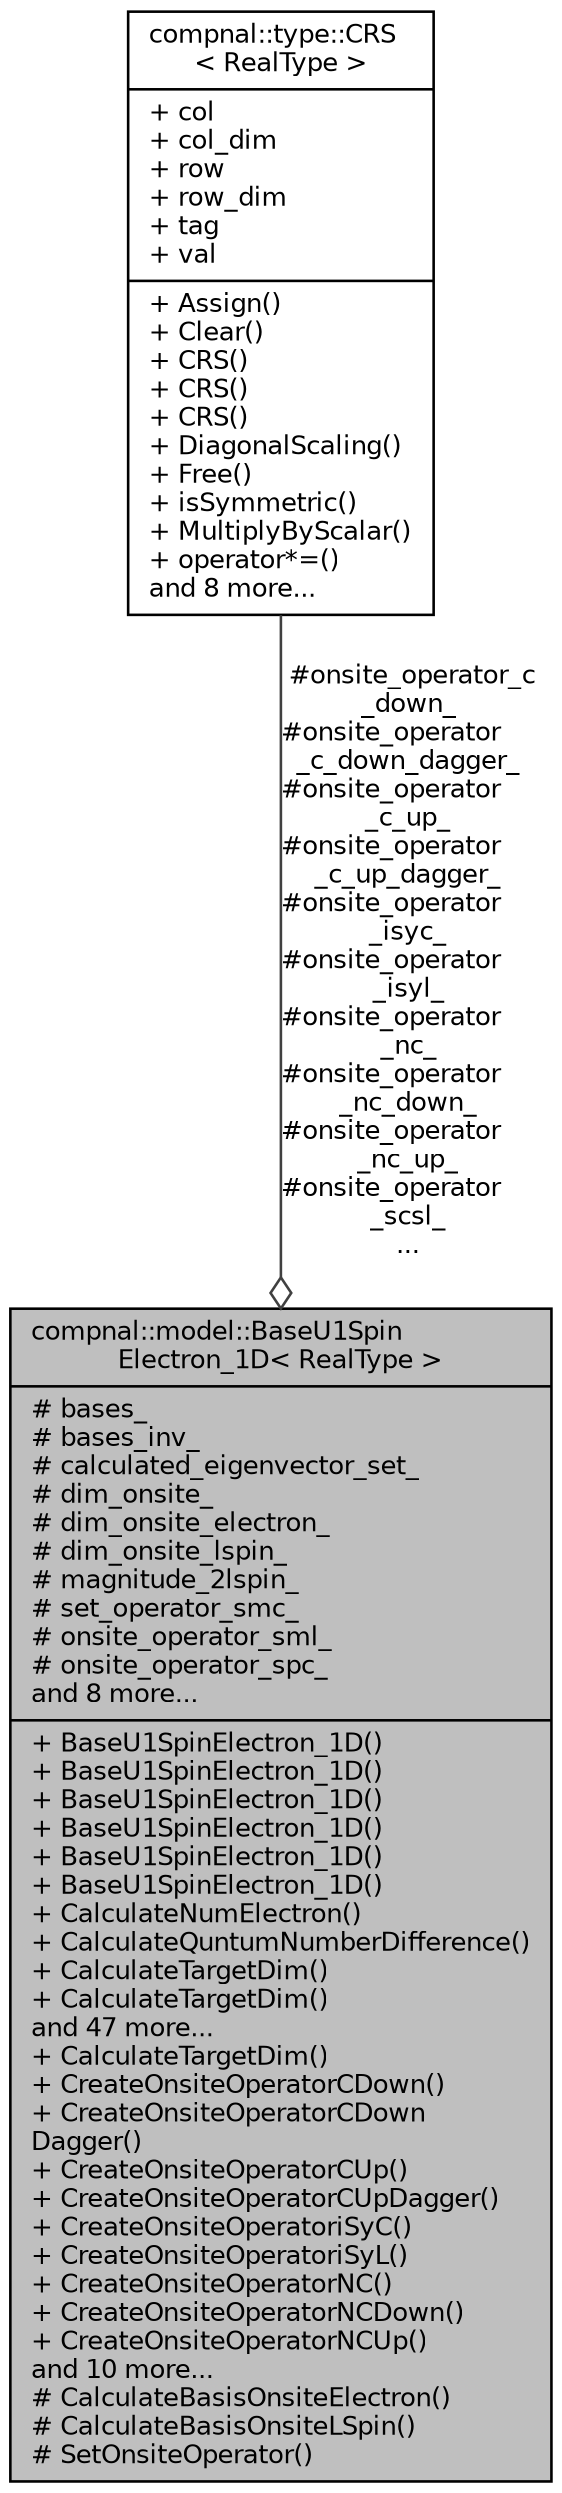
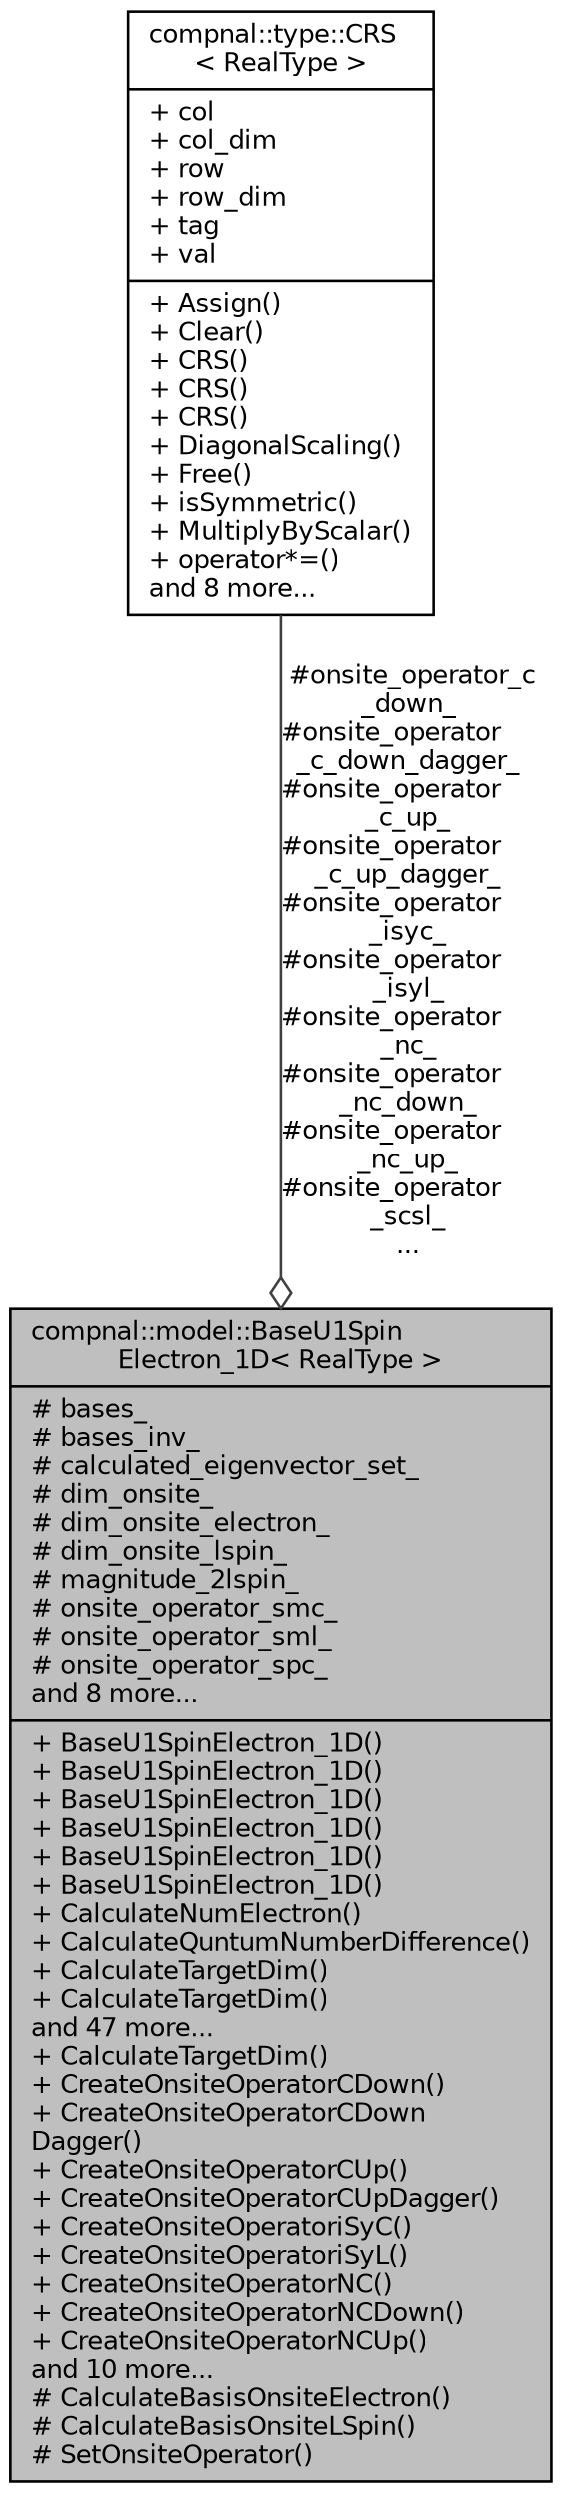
node "compnal::model::BaseU1Spin": text "# set_operator_smc_" -> "# onsite_operator_smc_"
